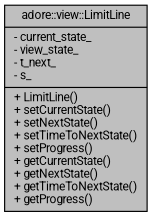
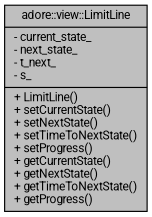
node "adore::view::LimitLine": text "- view_state_" -> "- next_state_"
